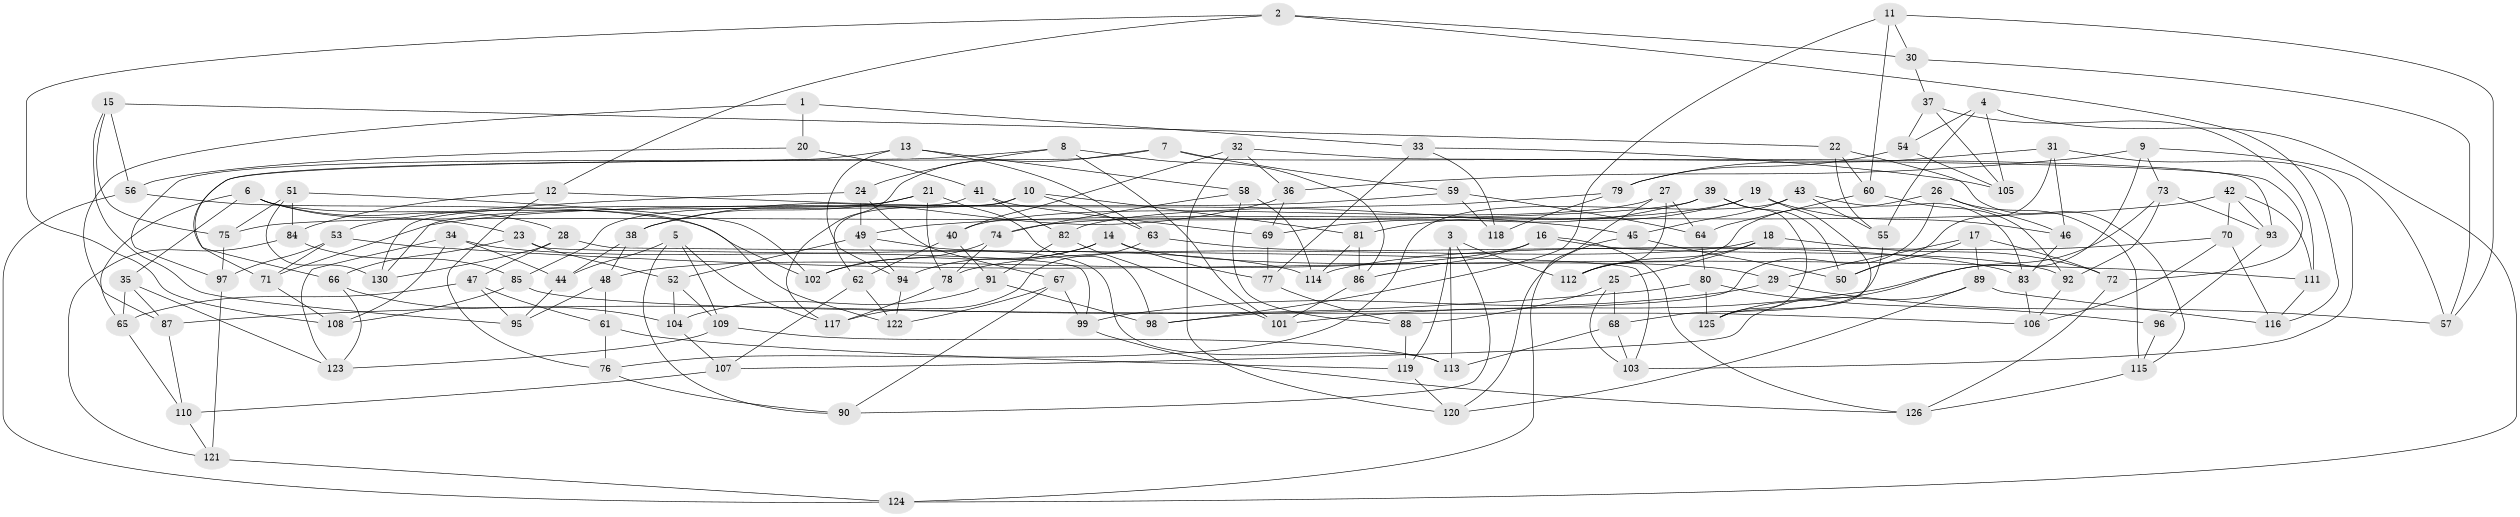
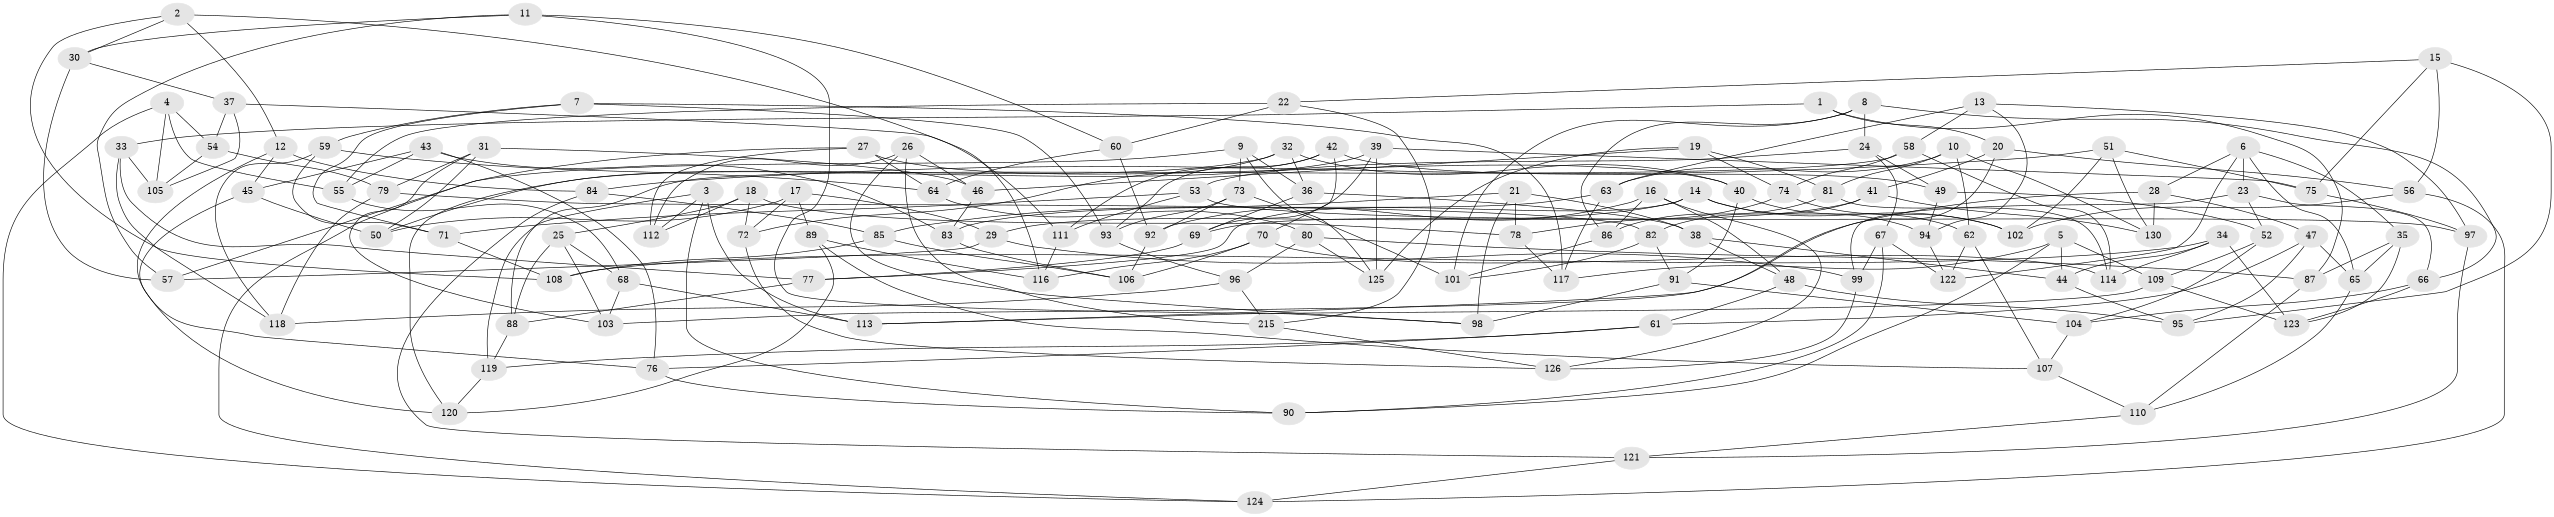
edge "96" -- "118": added
edge "49" -- "113": now "20" -- "113"
node "115": label "115" -> "215"
